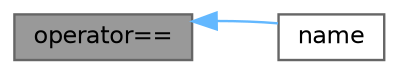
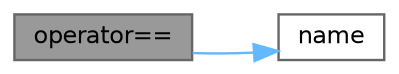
edge "name" -> "operator==": reversed
